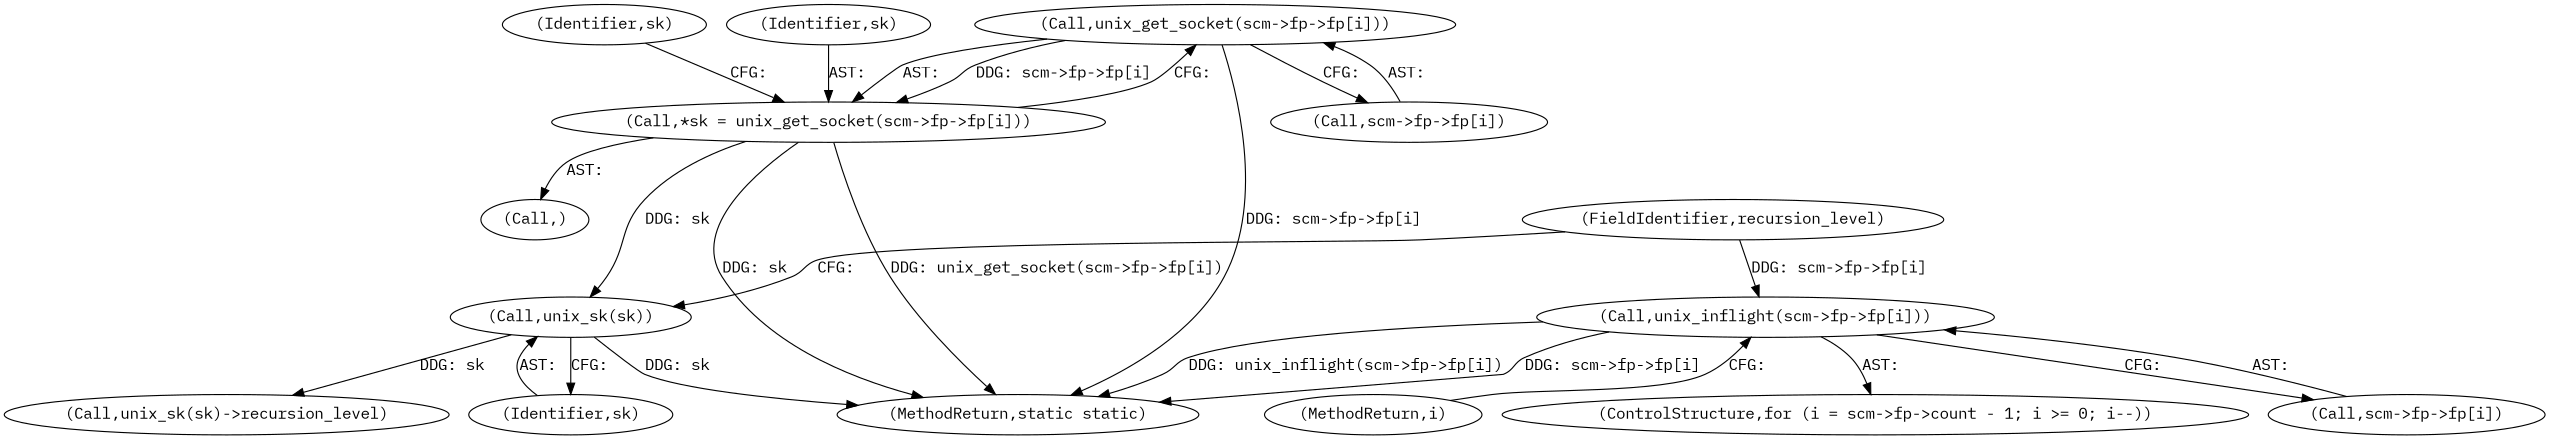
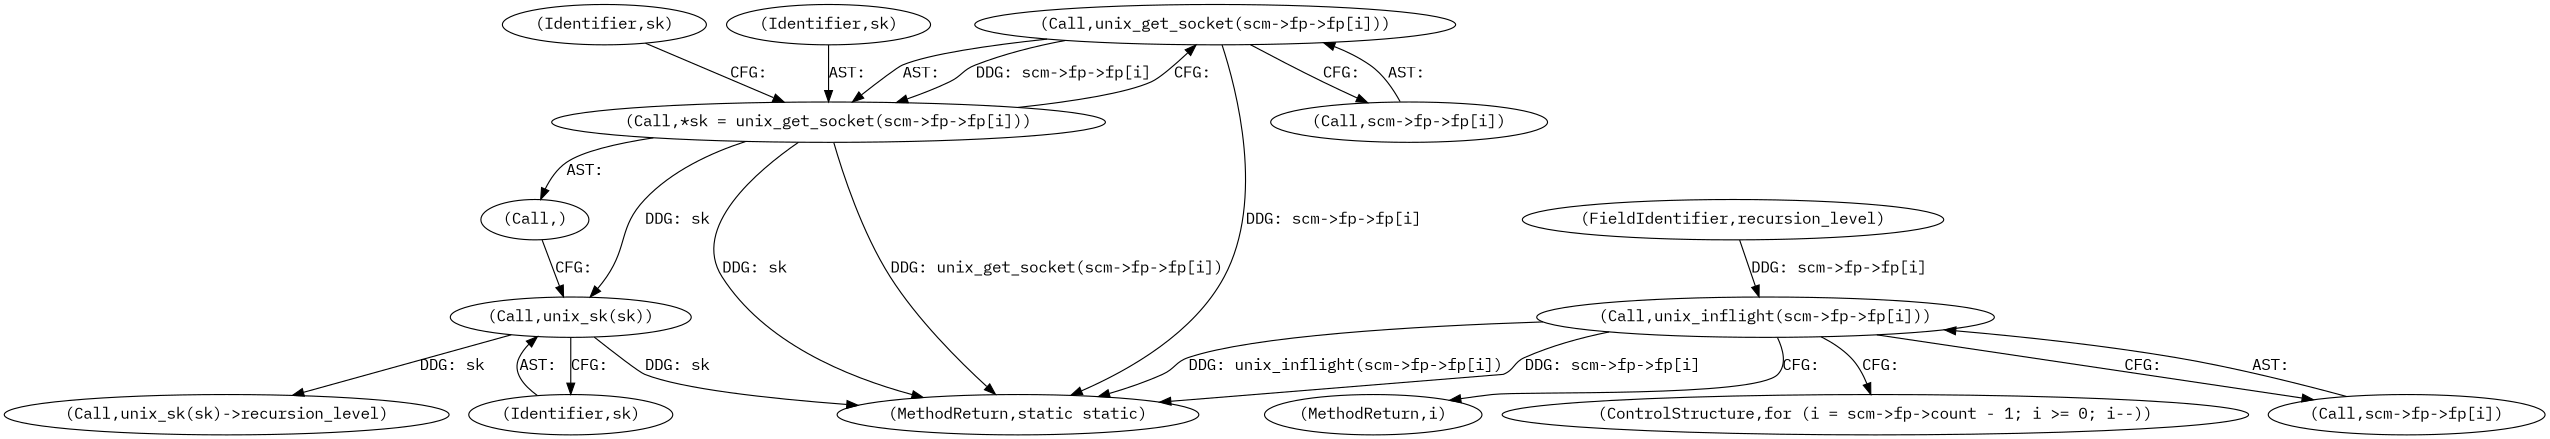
edge "(FieldIdentifier,recursion_level)" -> "(Call,unix_sk(sk))": now "(Call,)" -> "(Call,unix_sk(sk))"
edge "(Call,unix_inflight(scm->fp->fp[i]))" -> "(ControlStructure,for (i = scm->fp->count - 1; i >= 0; i--))": label "AST: " -> "CFG: "
edge "(MethodReturn,i)" -> "(Call,unix_inflight(scm->fp->fp[i]))": reversed
